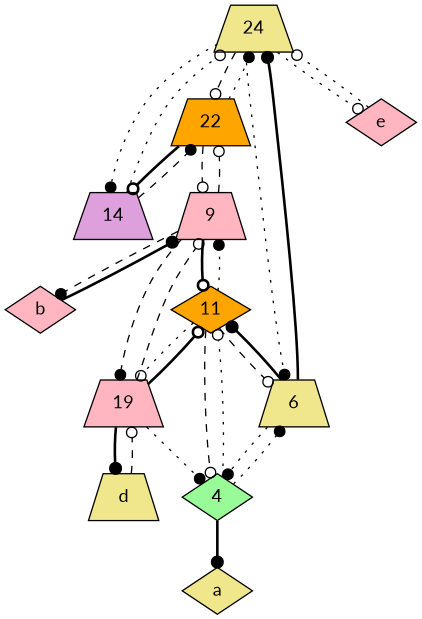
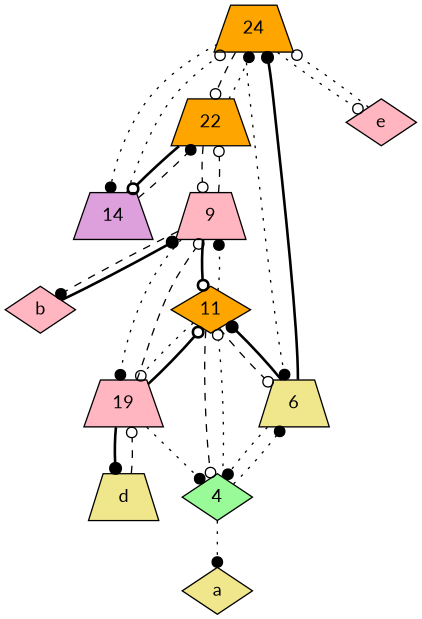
node "24": fillcolor khaki -> orange
edge "9" -> "19": style dashed -> dotted
edge "4" -> "a": style bold -> dotted
